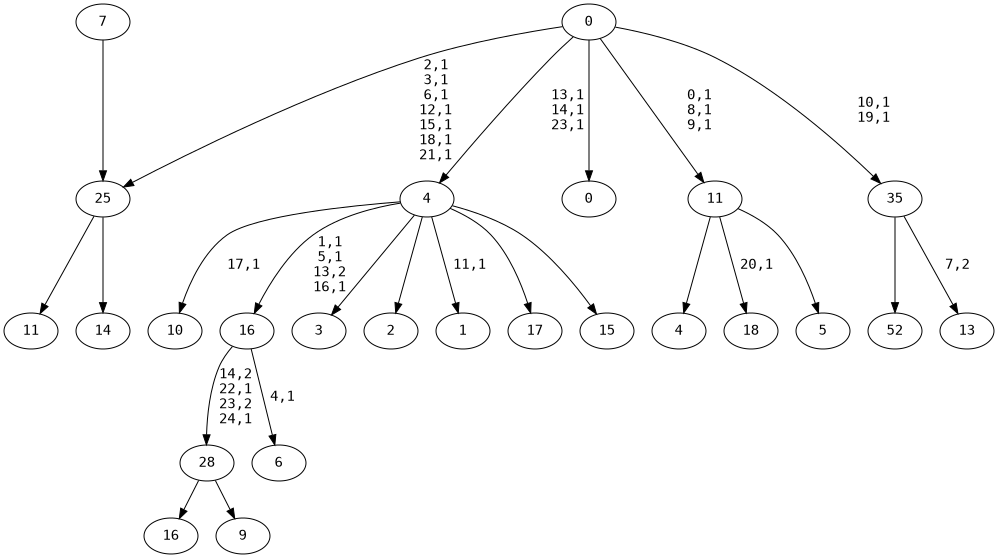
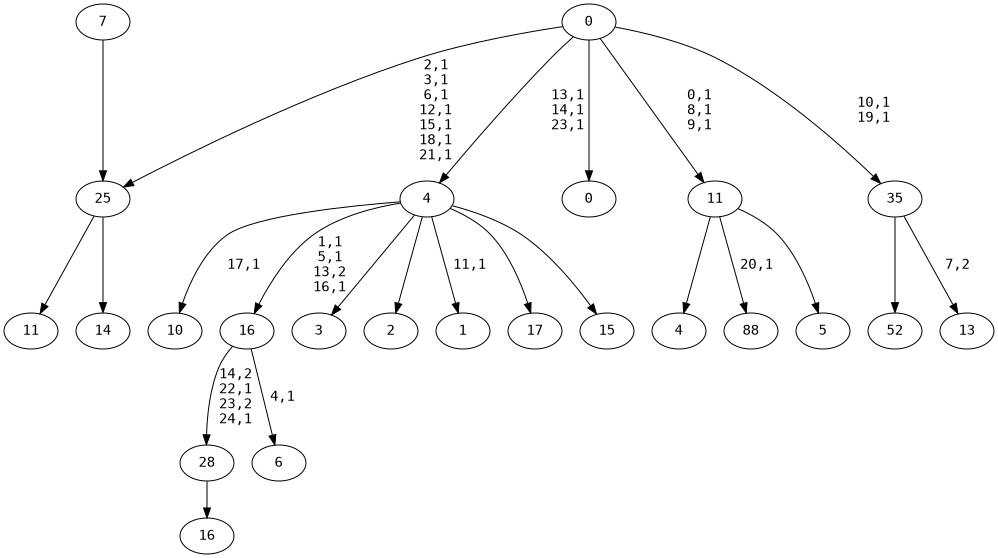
node "18": label "18" -> "88"
node "9": removed
